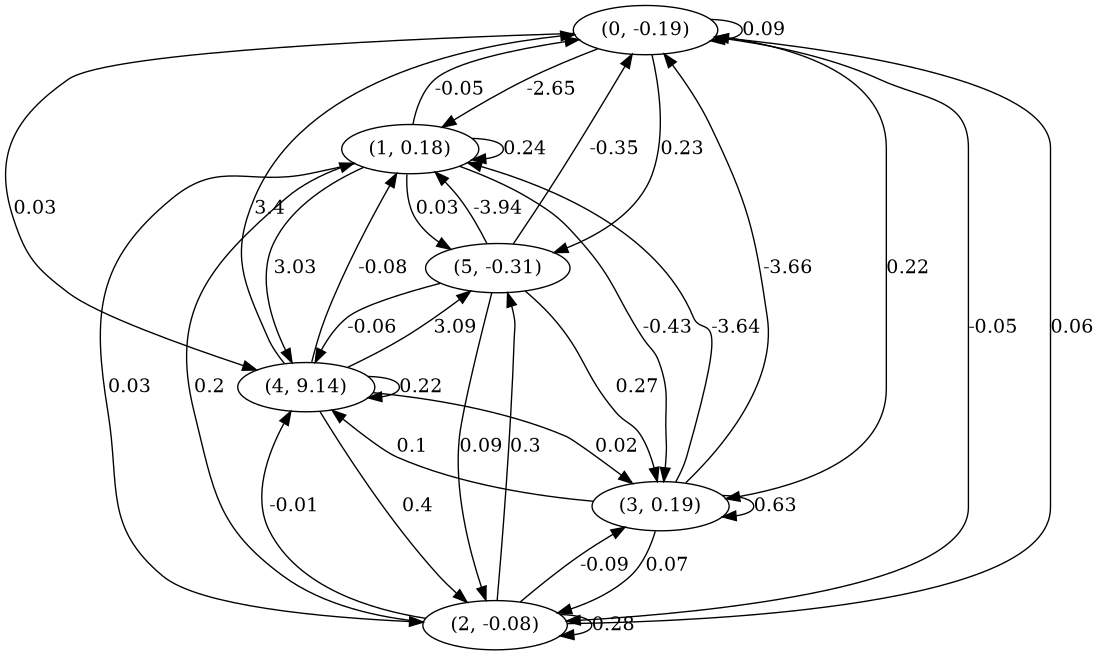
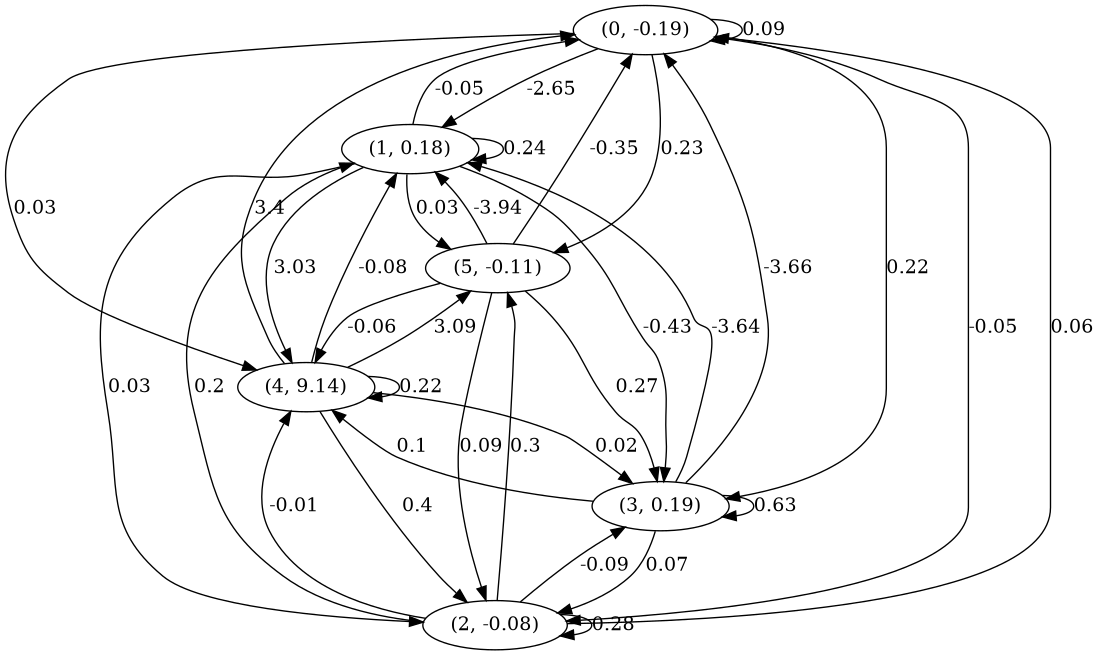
node "(5, -0.31)": label "(5, -0.31)" -> "(5, -0.11)"
